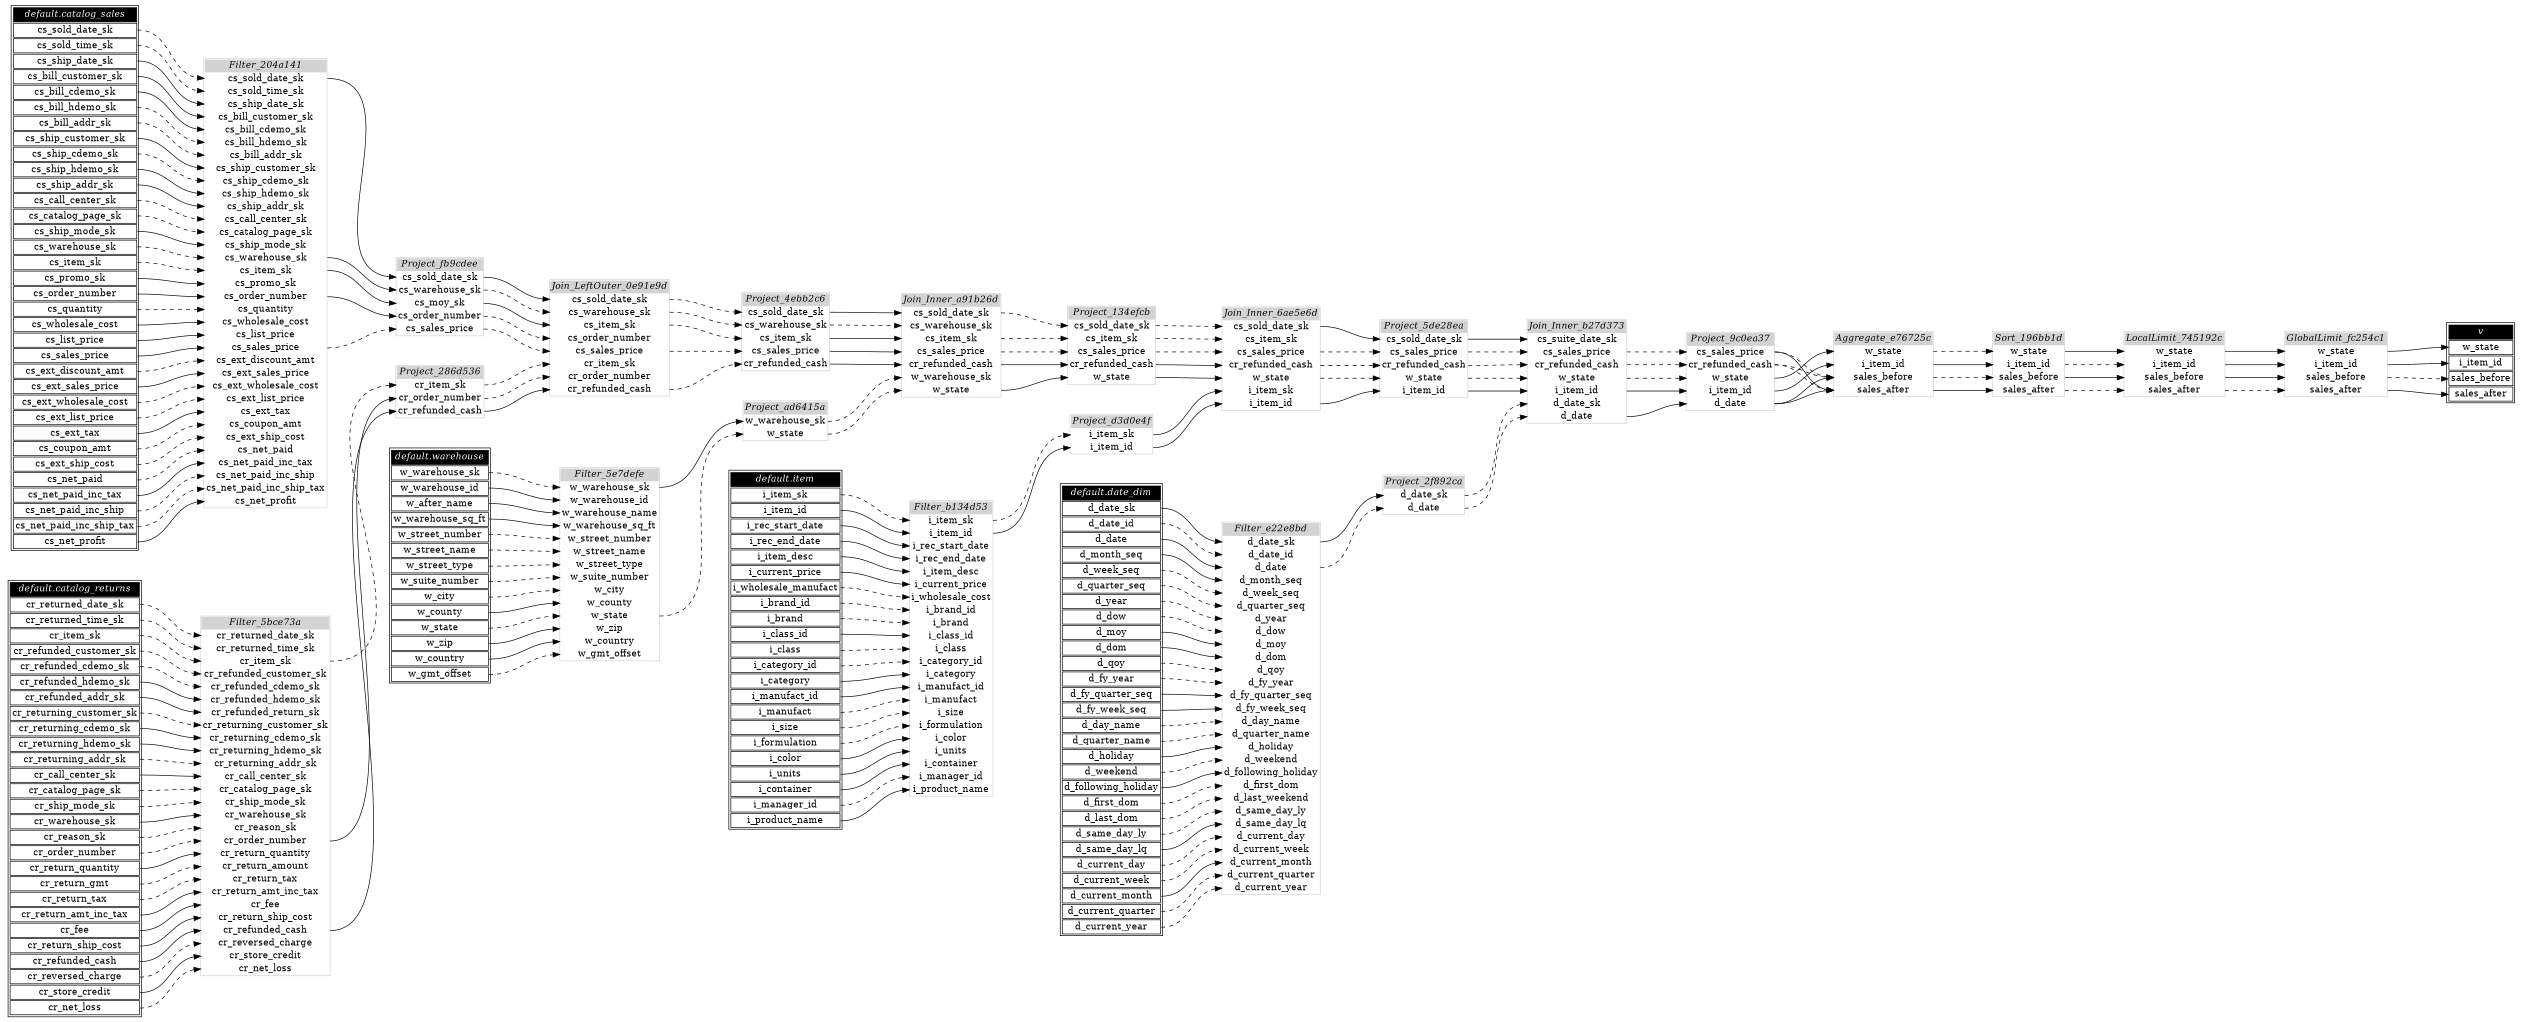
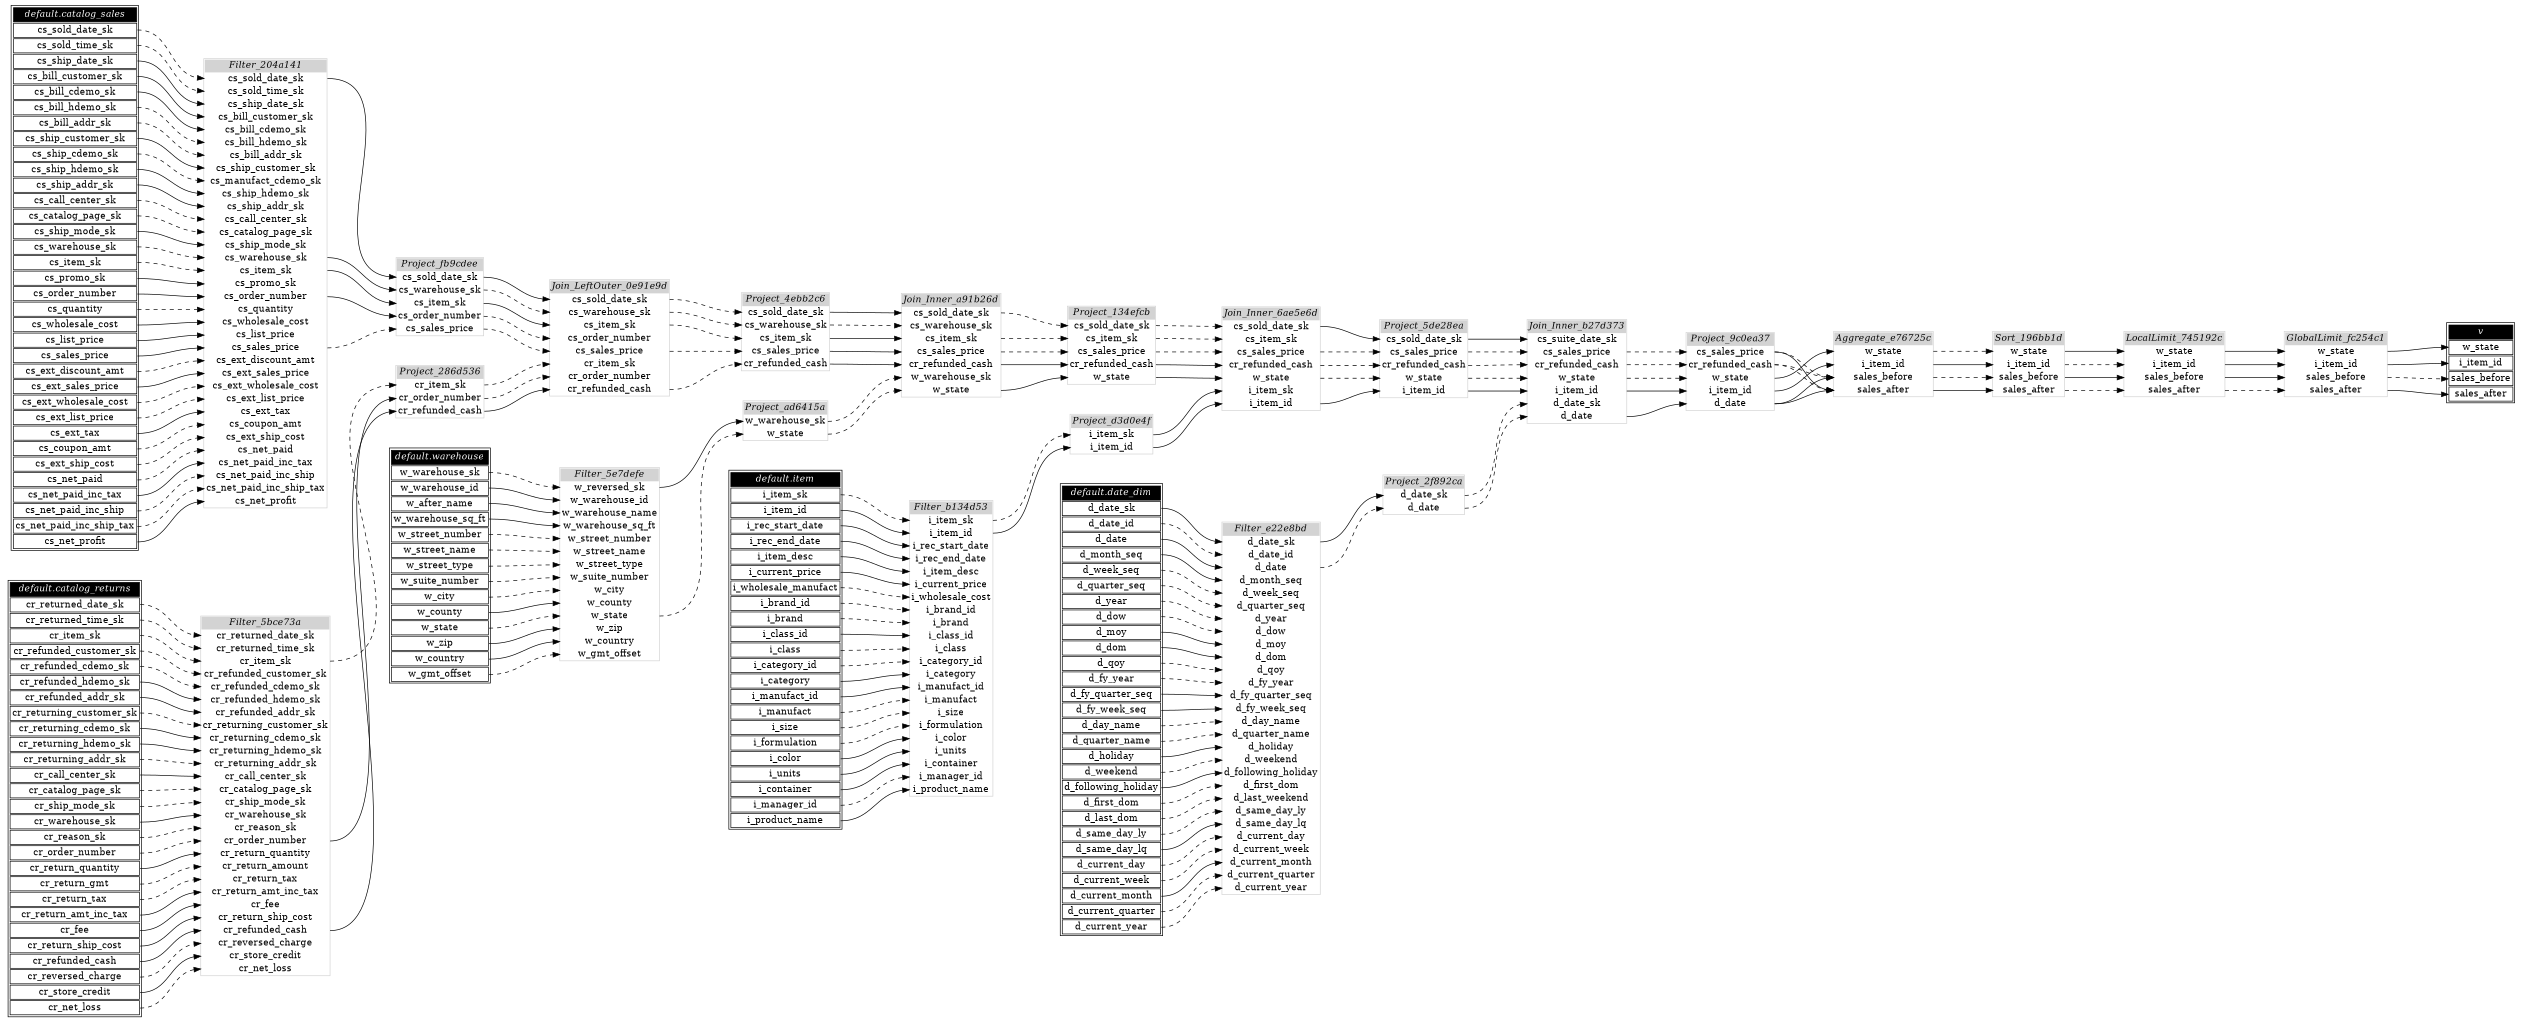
node "Filter_204a141": text "cs_ship_cdemo_sk" -> "cs_manufact_cdemo_sk"
node "Project_fb9cdee": text "cs_moy_sk" -> "cs_item_sk"
node "Filter_5e7defe": text "w_warehouse_sk" -> "w_reversed_sk"
node "Filter_5bce73a": text "cr_refunded_return_sk" -> "cr_refunded_addr_sk"
